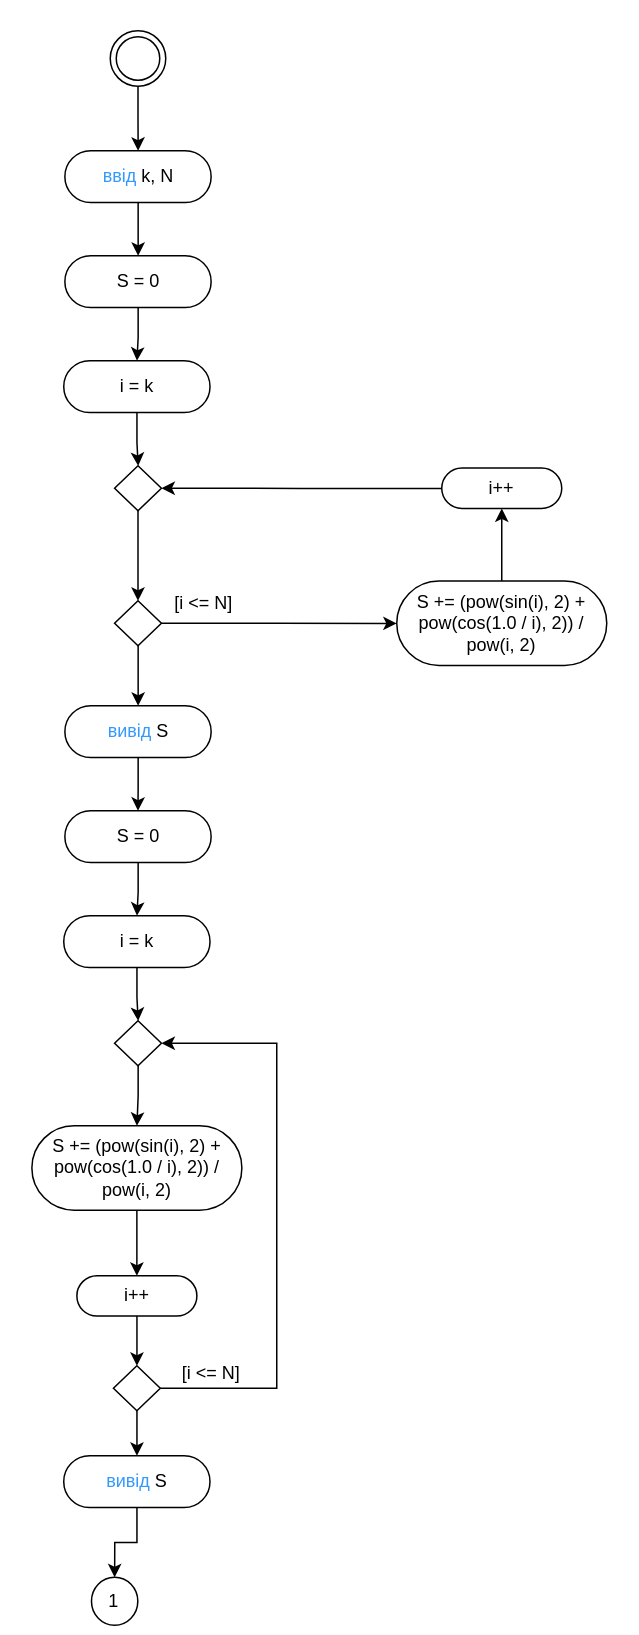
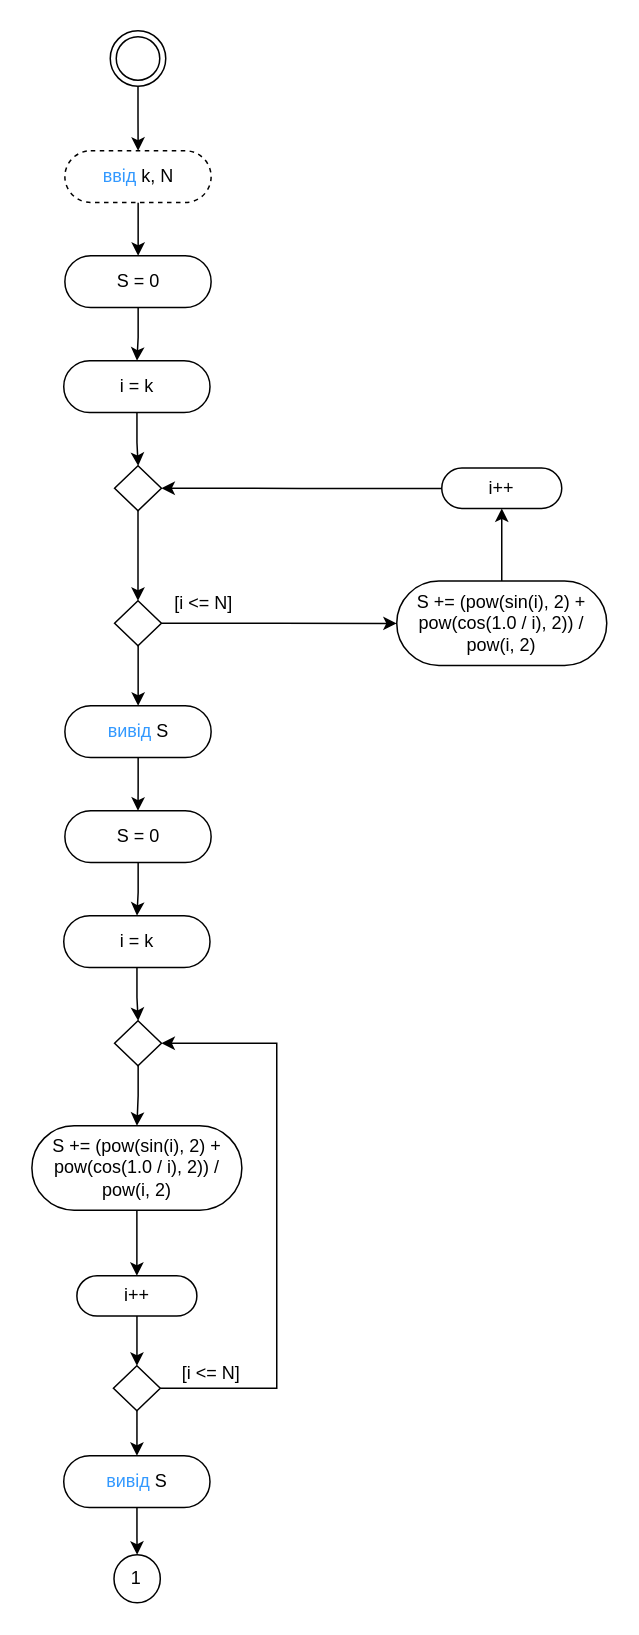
node "ввід k, N": style solid -> dashed
node "1": moved (115, 1601) -> (137, 1579)
